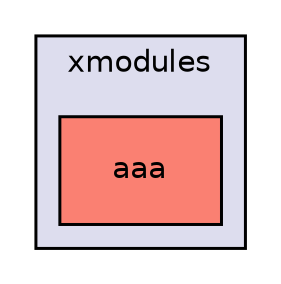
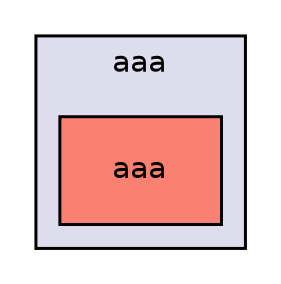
cluster "xmodules": label "xmodules" -> "aaa"
